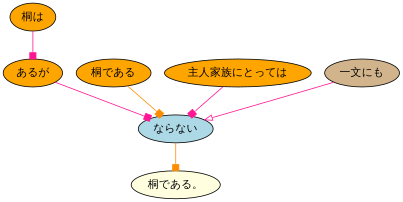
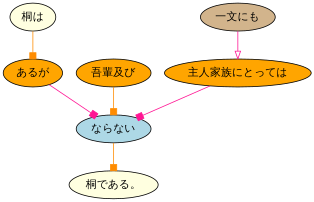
node "桐は": fillcolor orange -> lightyellow
edge "桐は" -> "あるが": color deeppink -> darkorange
node "桐である": label "桐である" -> "吾輩及び"
edge "一文にも" -> "ならない": now "一文にも" -> "主人家族にとっては"
